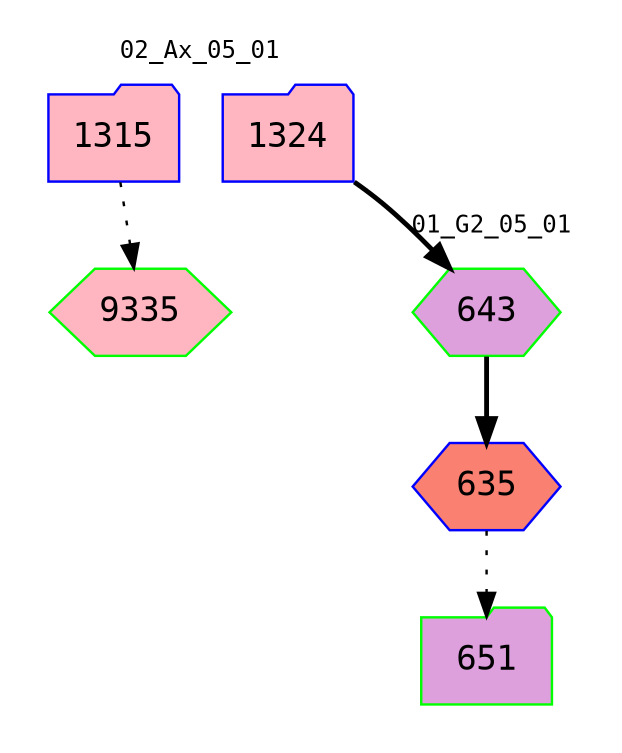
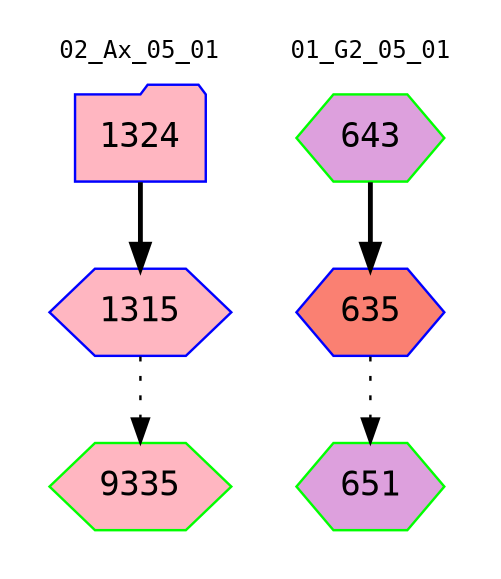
node "1315": shape folder -> hexagon
edge "1324" -> "643": now "1324" -> "1315"
node "651": shape folder -> hexagon
